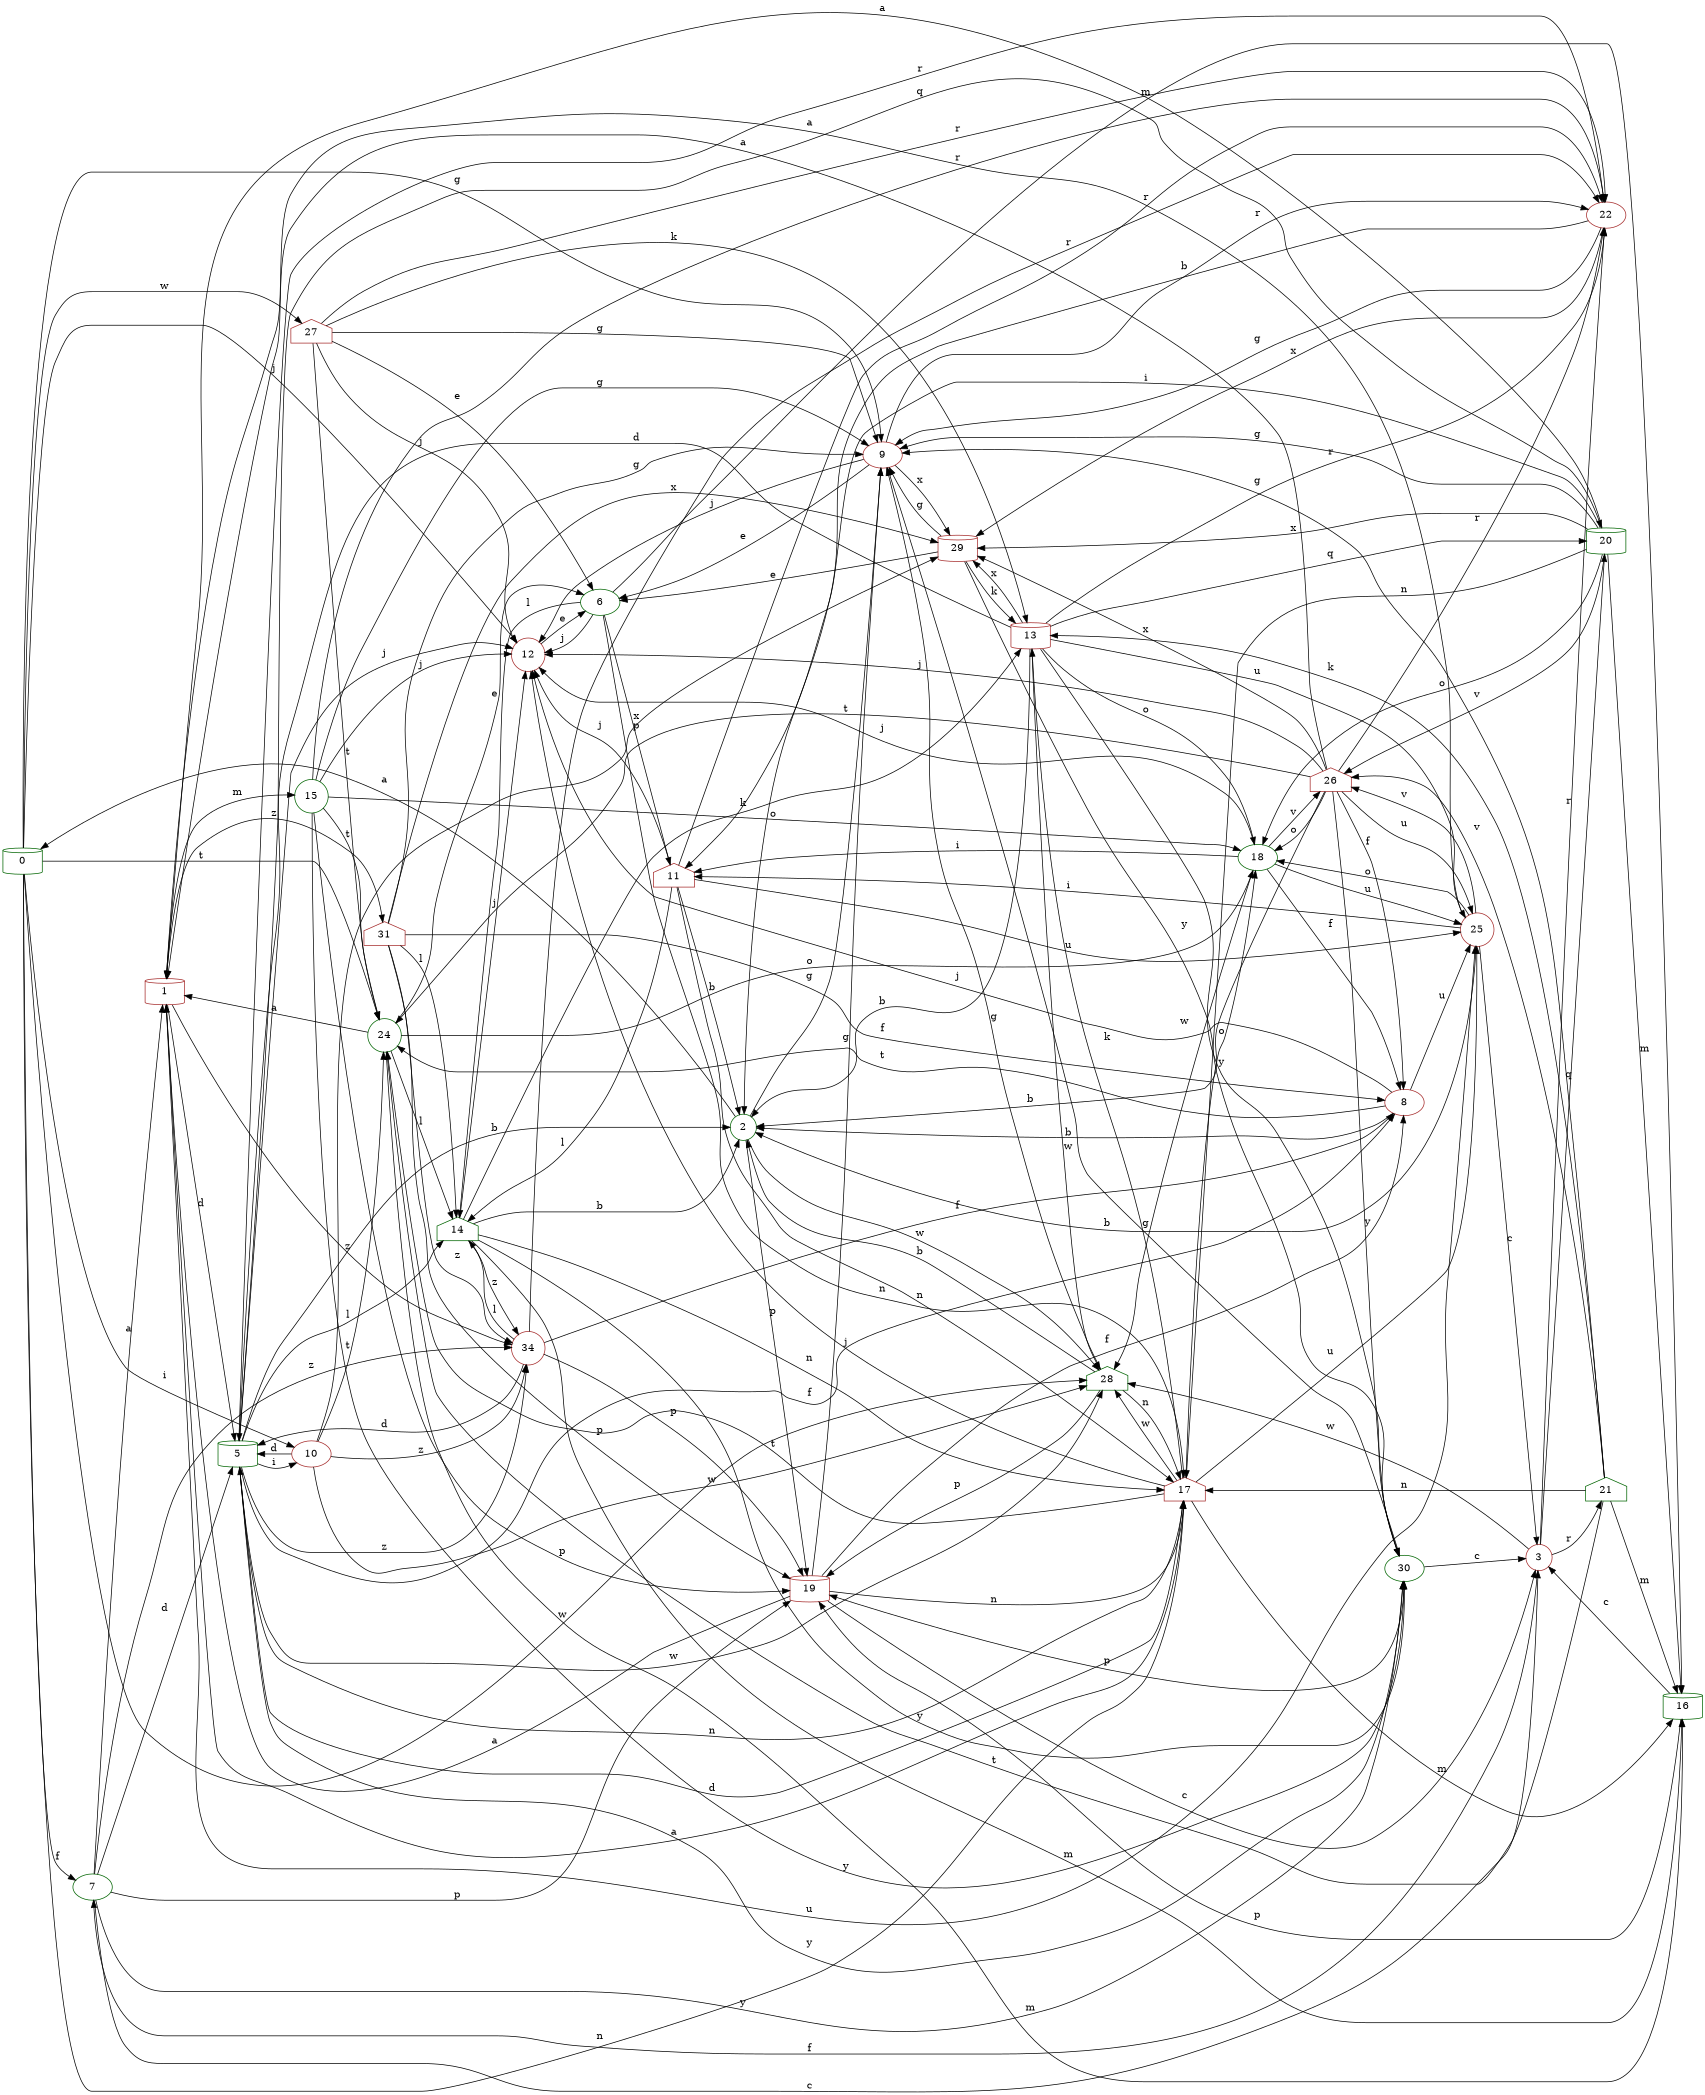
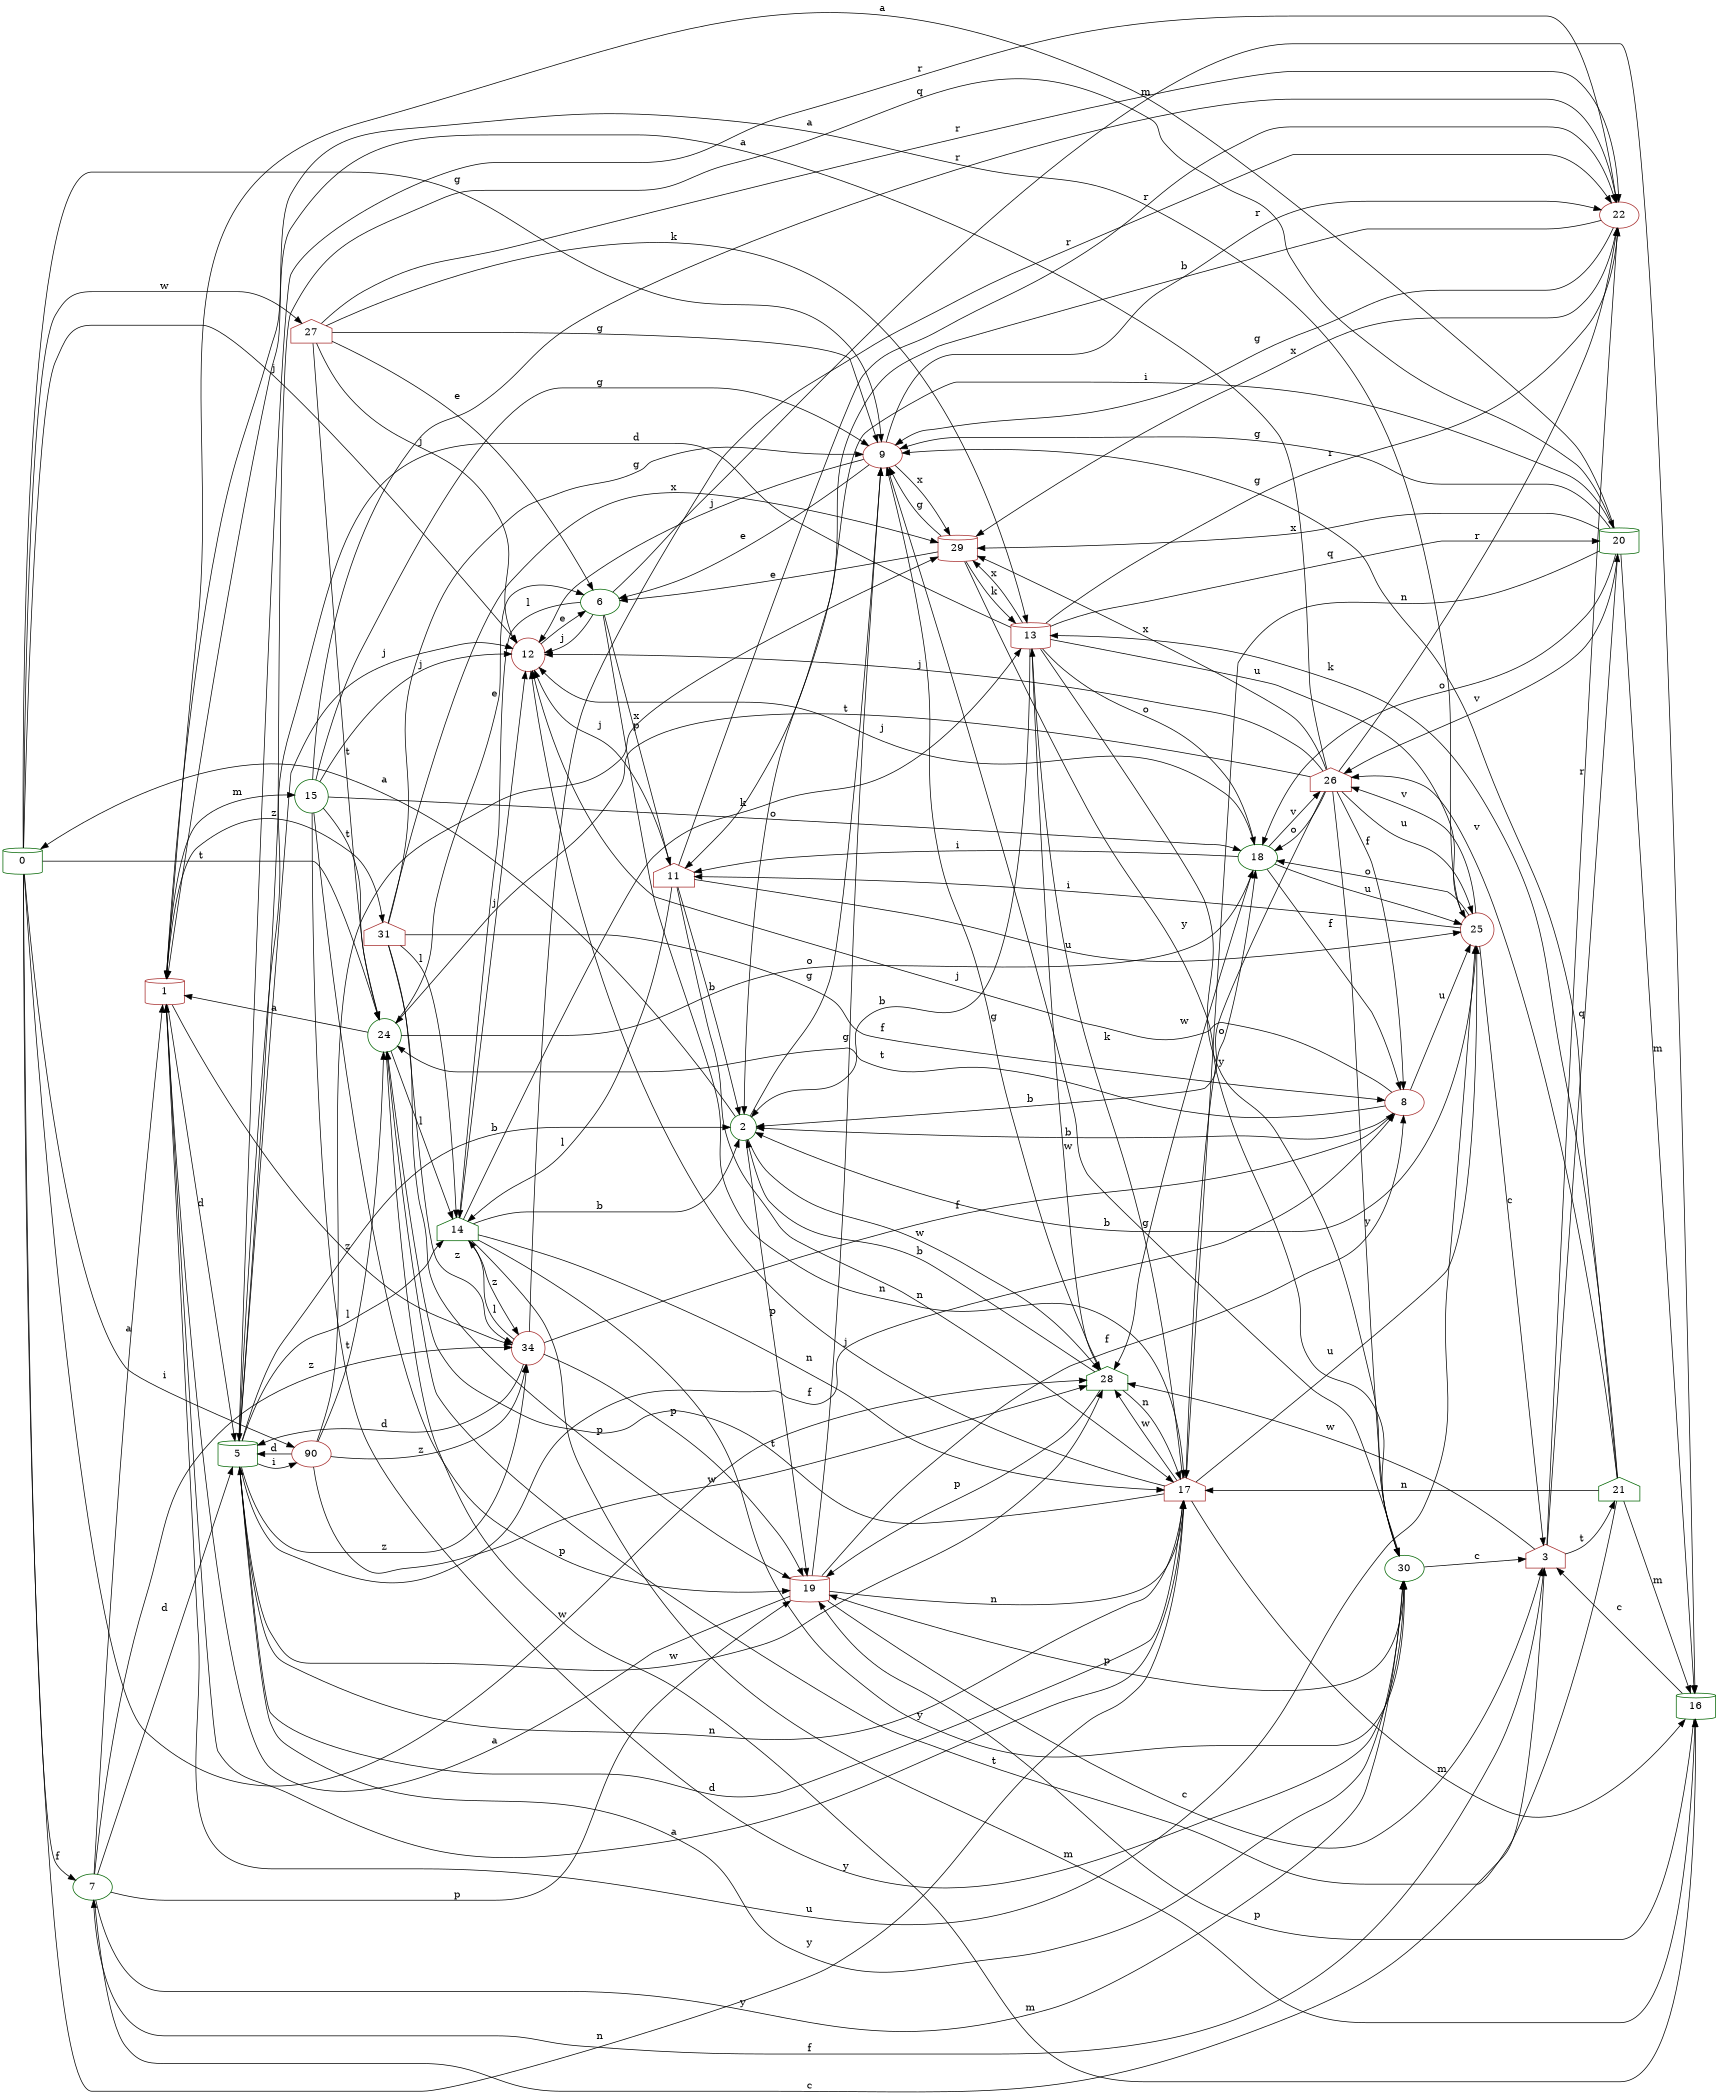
node "10": label "10" -> "90"
edge "3" -> "21": label "r" -> "t"
node "3": shape circle -> house
